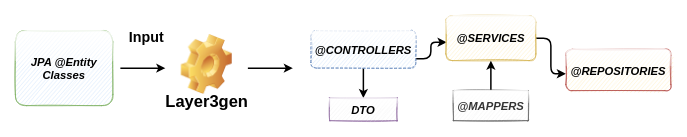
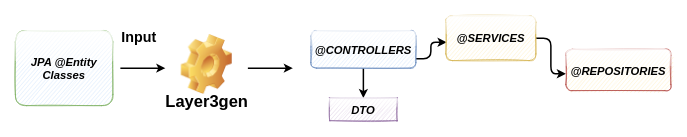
node "Input": moved (147, 38) -> (139, 38)
node "@CONTROLLERS": style dashed -> solid
edge "@MAPPERS" -> "@SERVICES": removed
node "@MAPPERS": removed
node "DTO": fillcolor #f5f5f5 -> #e1d5e7
